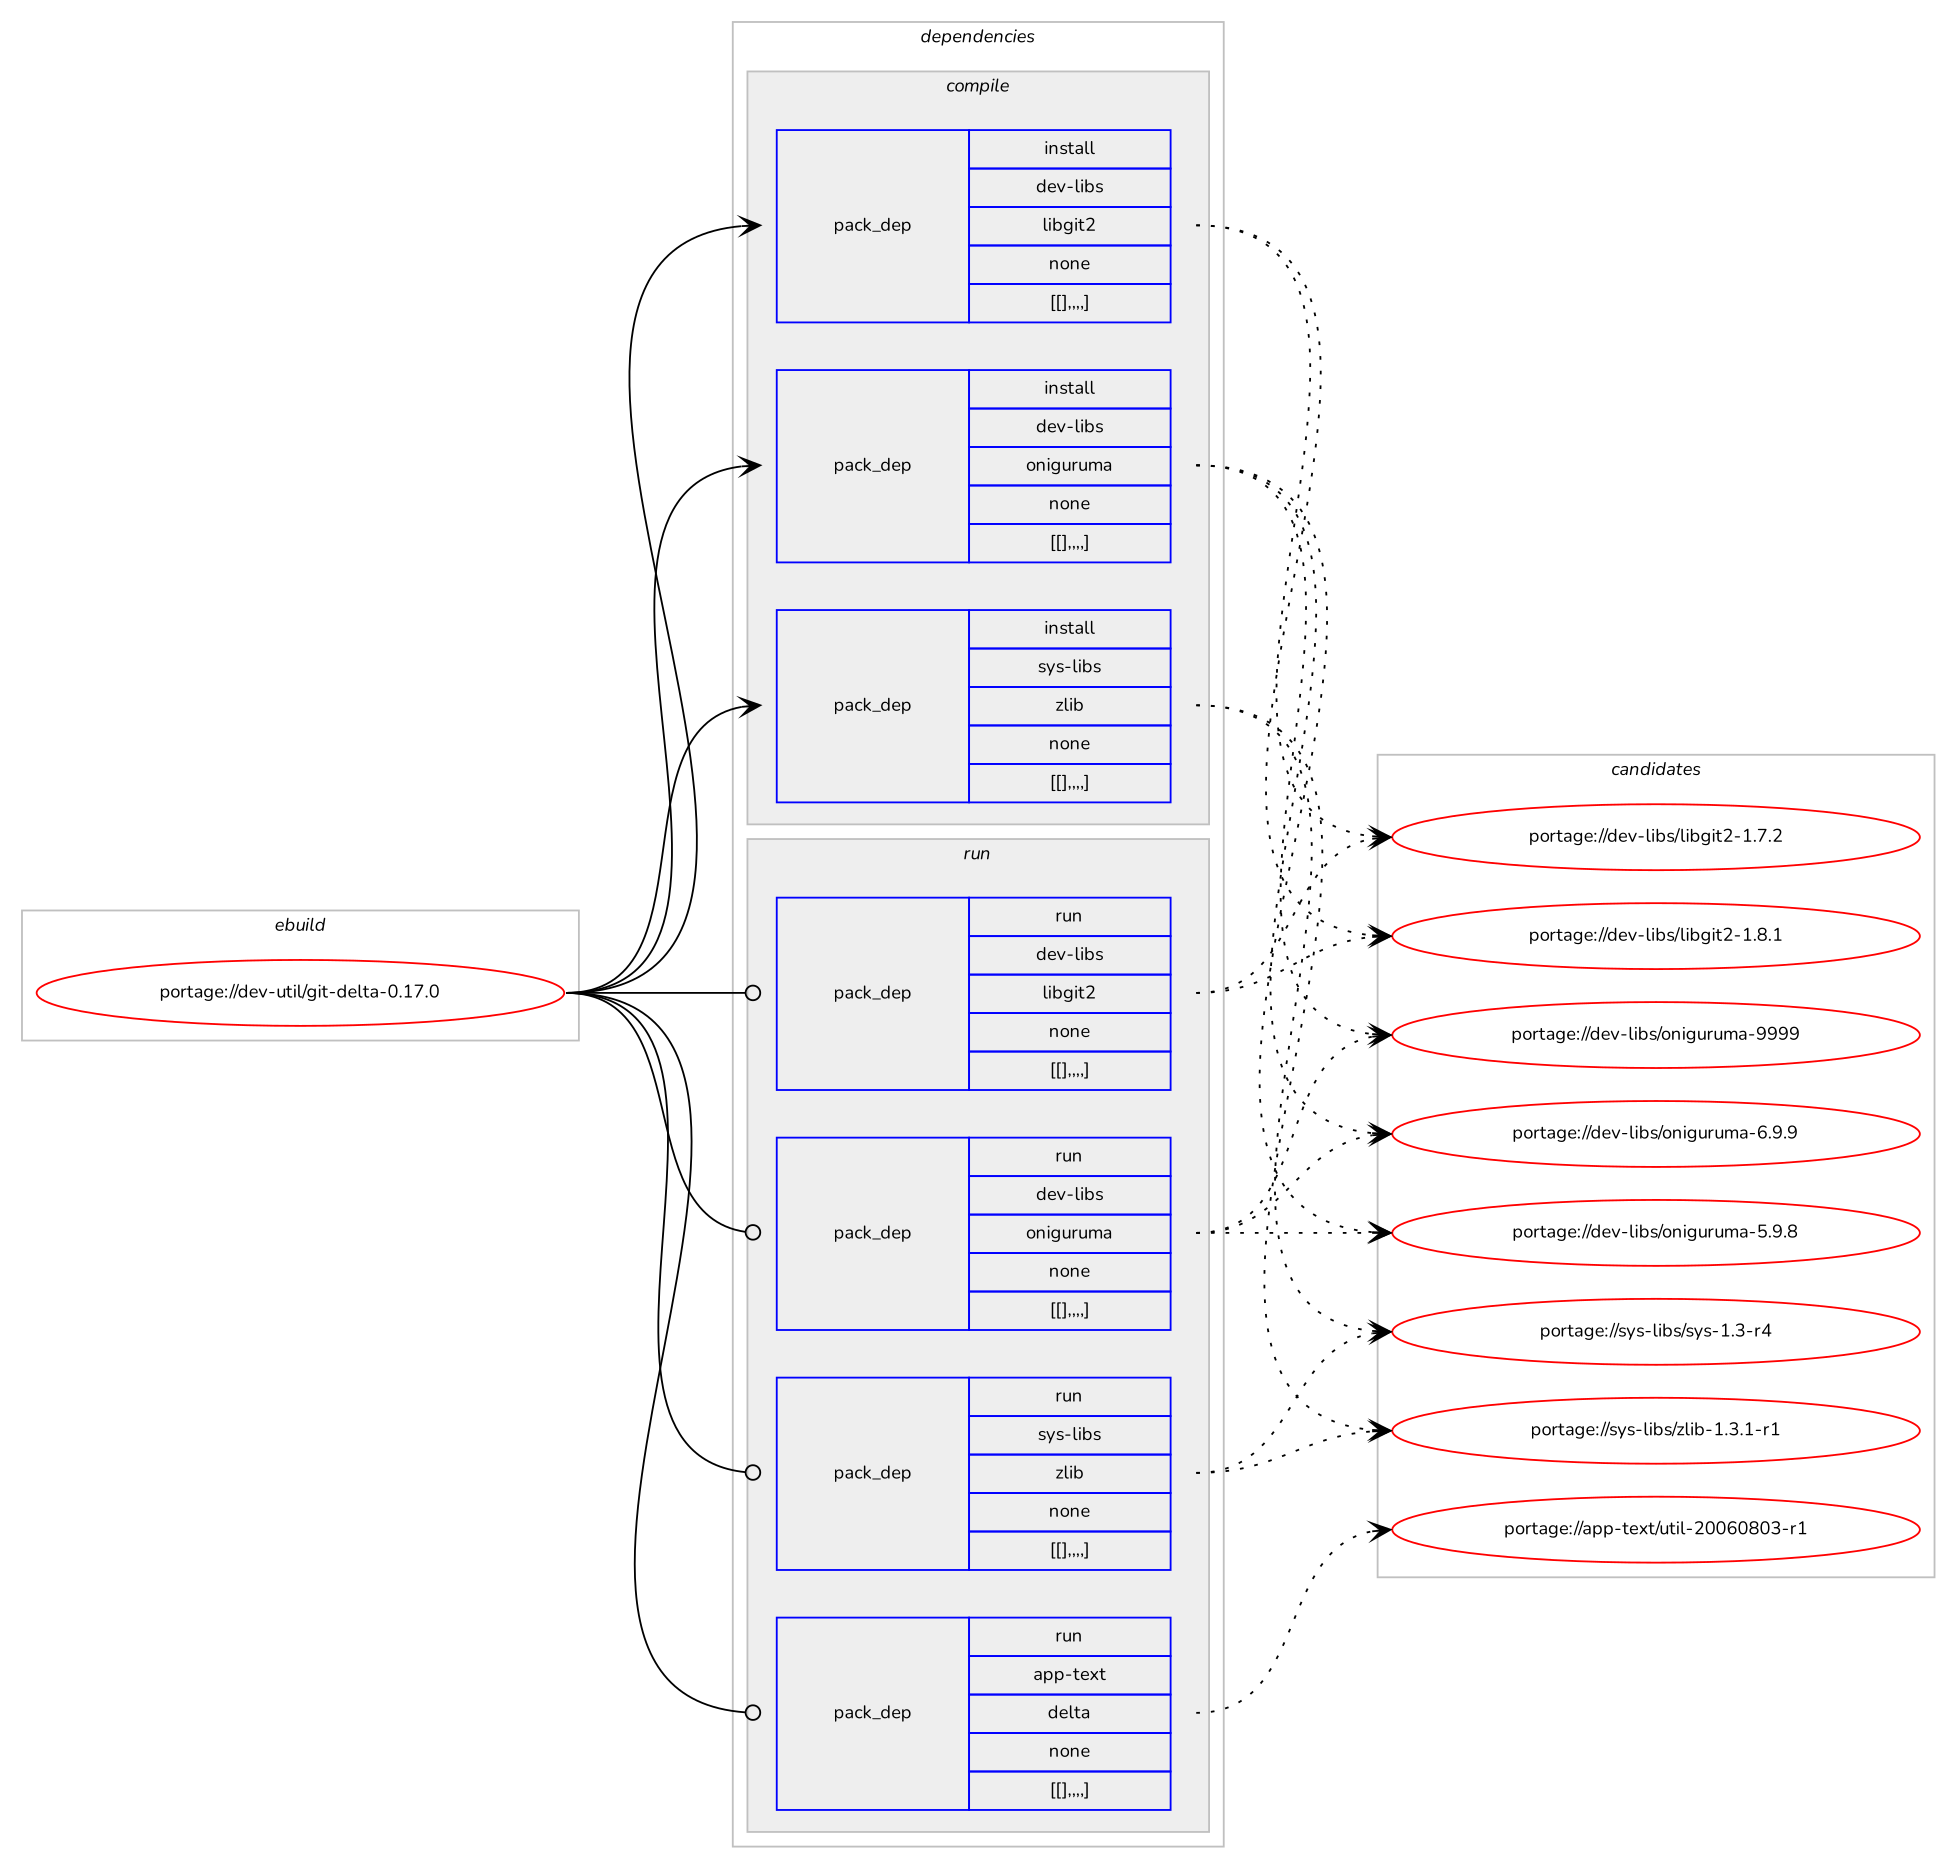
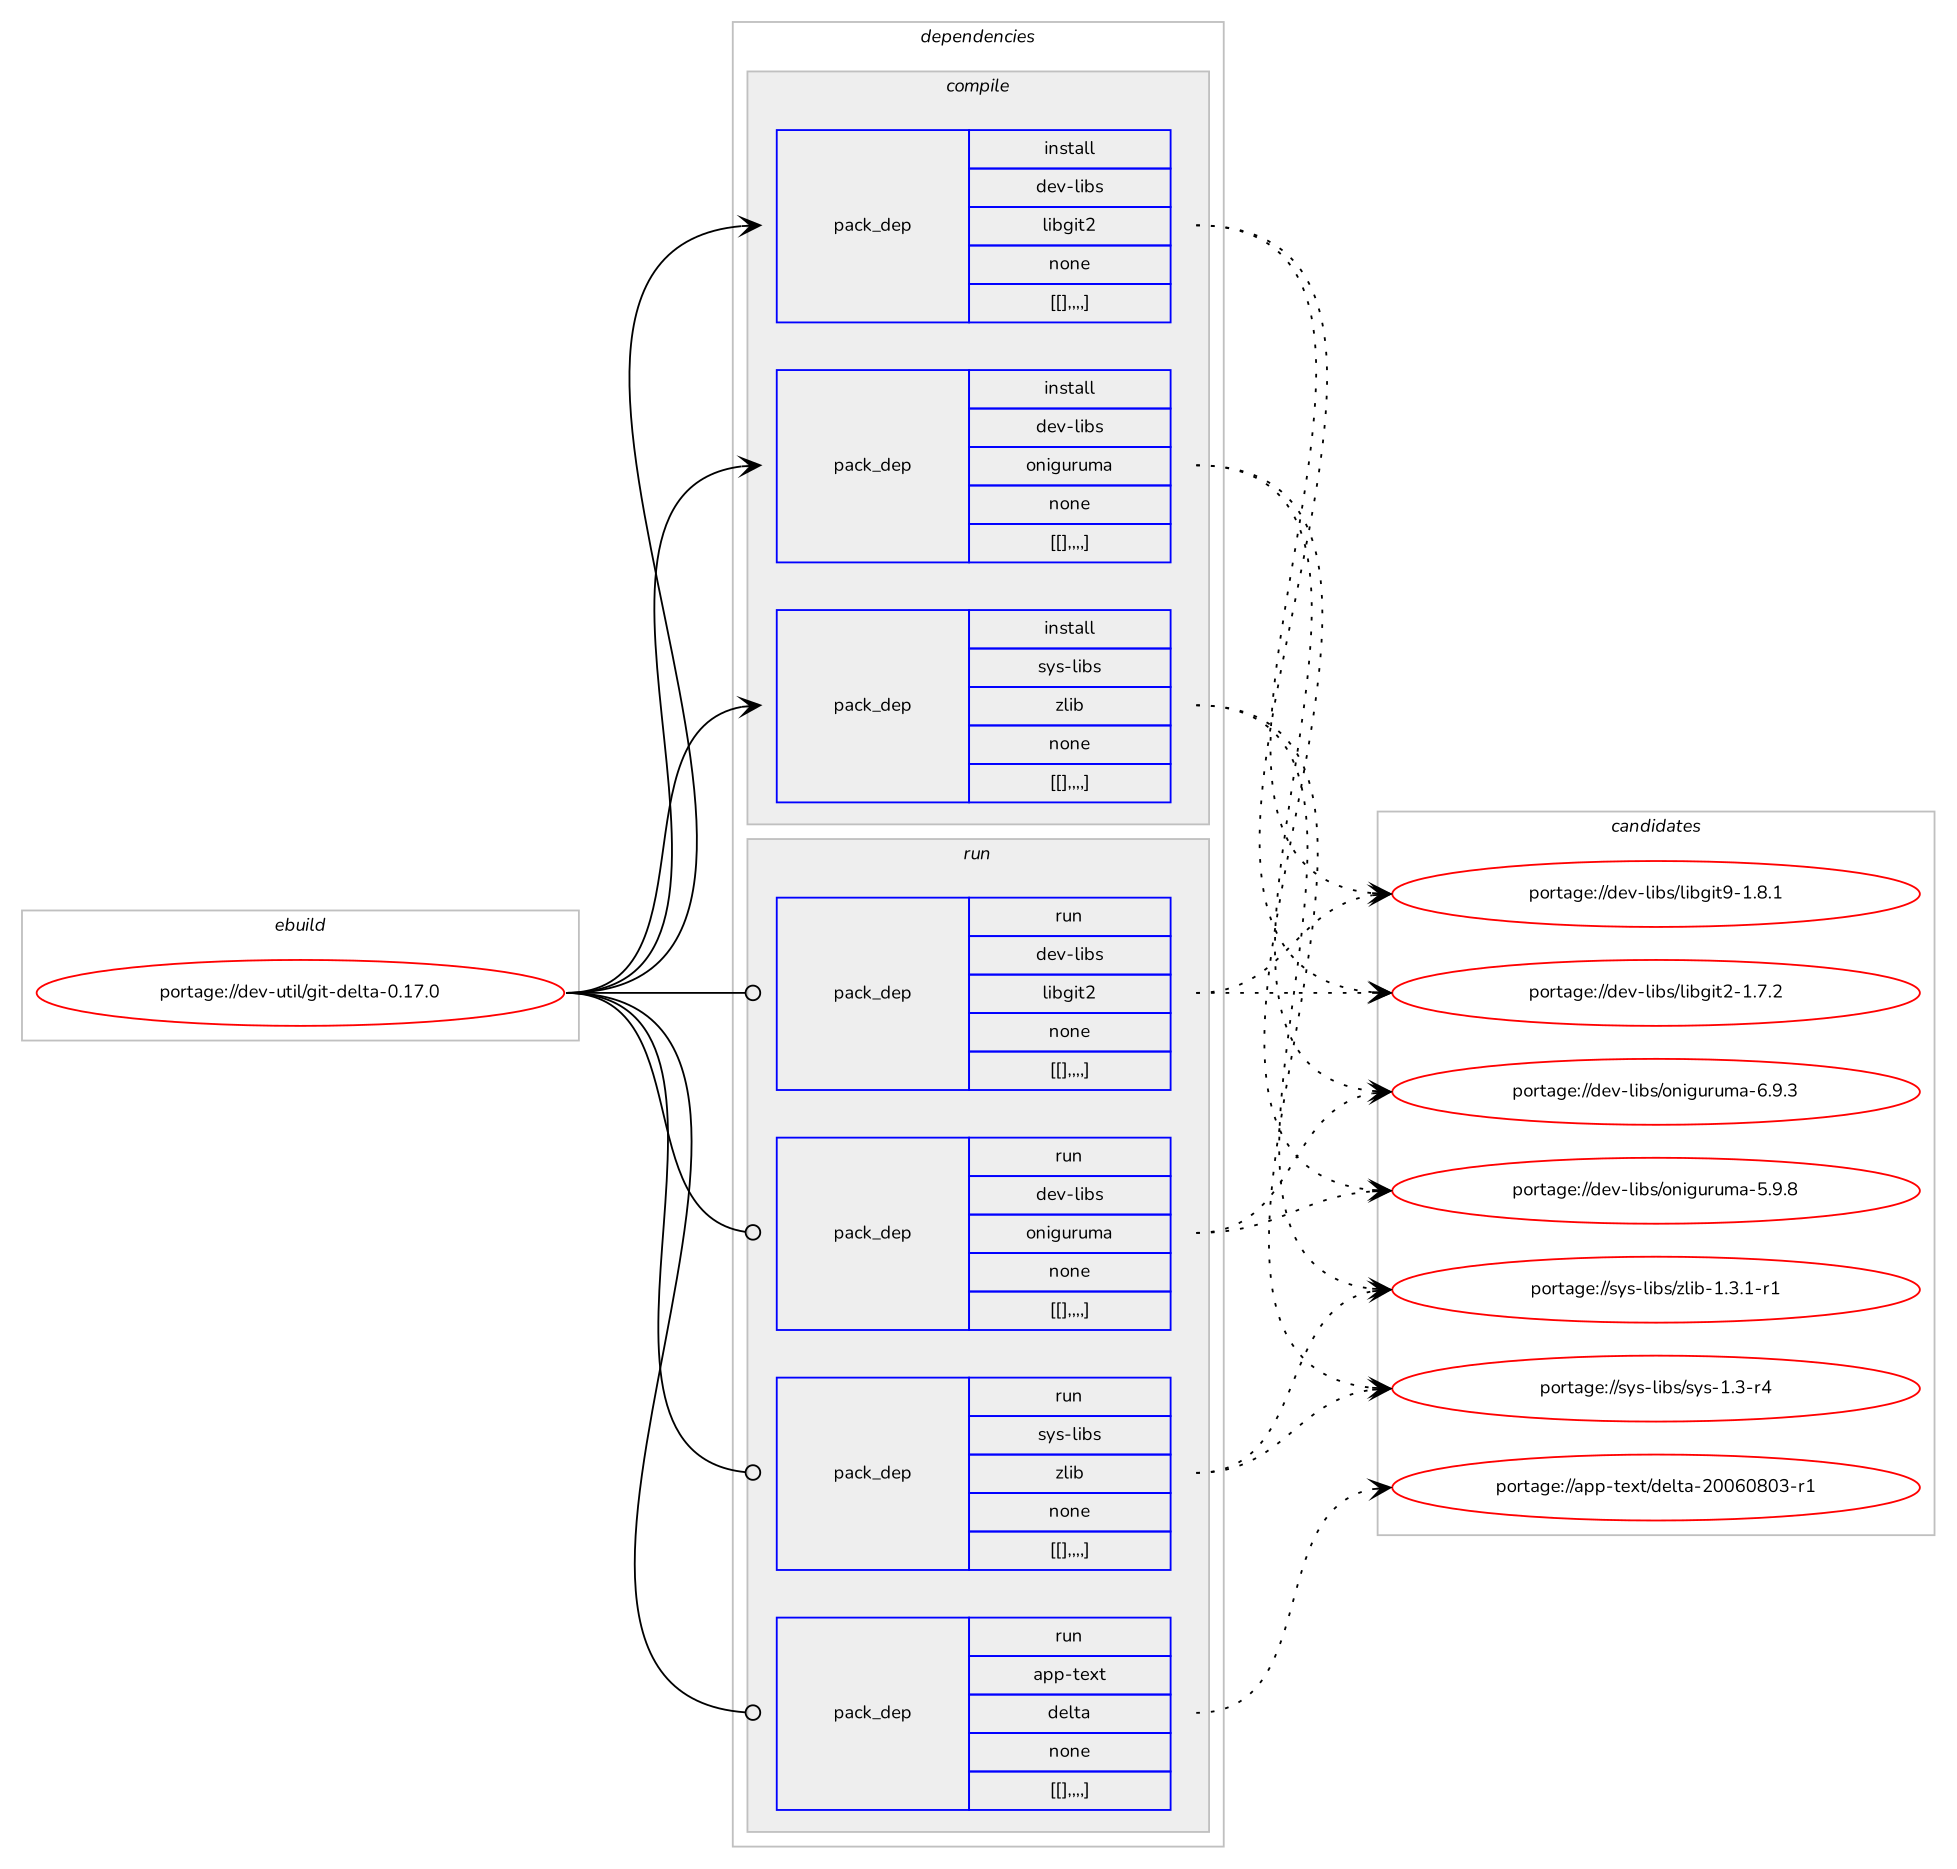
node "portage://dev-libs/libgit2-1.8.1": label "portage://dev-libs/libgit2-1.8.1" -> "portage://dev-libs/libgit9-1.8.1"
node "portage://dev-libs/oniguruma-9999": removed
node "portage://dev-libs/oniguruma-6.9.9": label "portage://dev-libs/oniguruma-6.9.9" -> "portage://dev-libs/oniguruma-6.9.3"
node "portage://app-text/util-20060803-r1": label "portage://app-text/util-20060803-r1" -> "portage://app-text/delta-20060803-r1"
